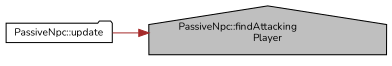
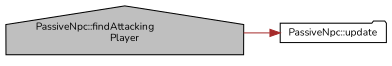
edge "PassiveNpc::update" -> "PassiveNpc::findAttacking Player": reversed
